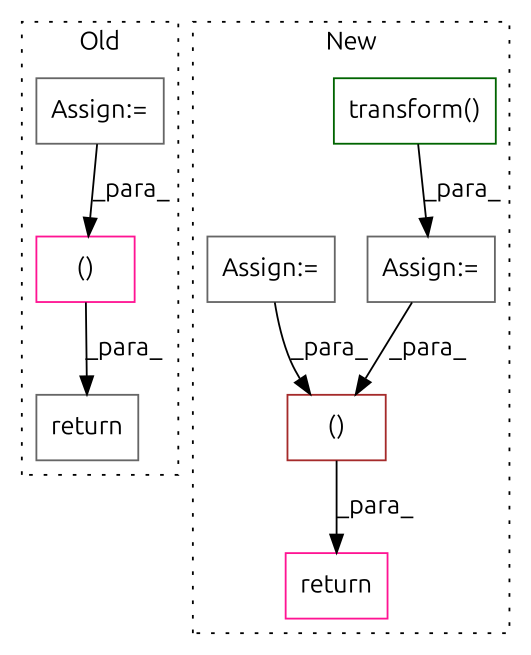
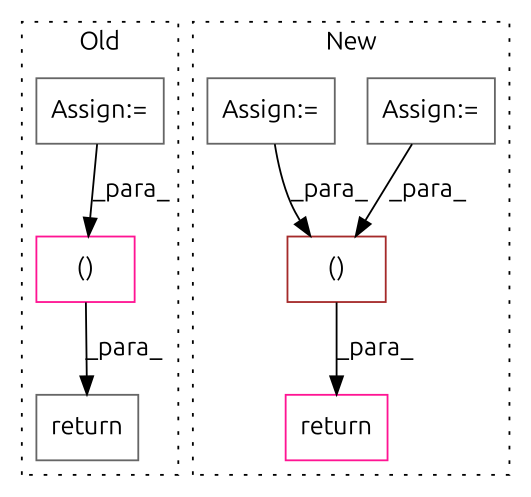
node "transform()": removed
